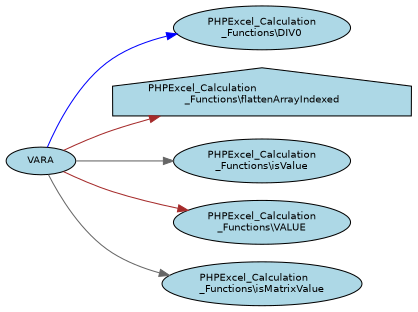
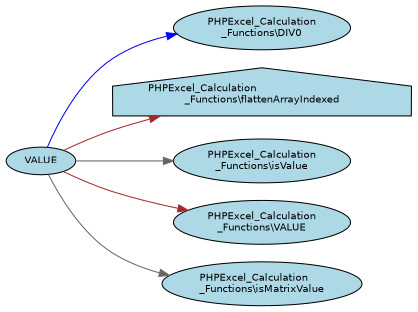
node "VARA": label "VARA" -> "VALUE"
